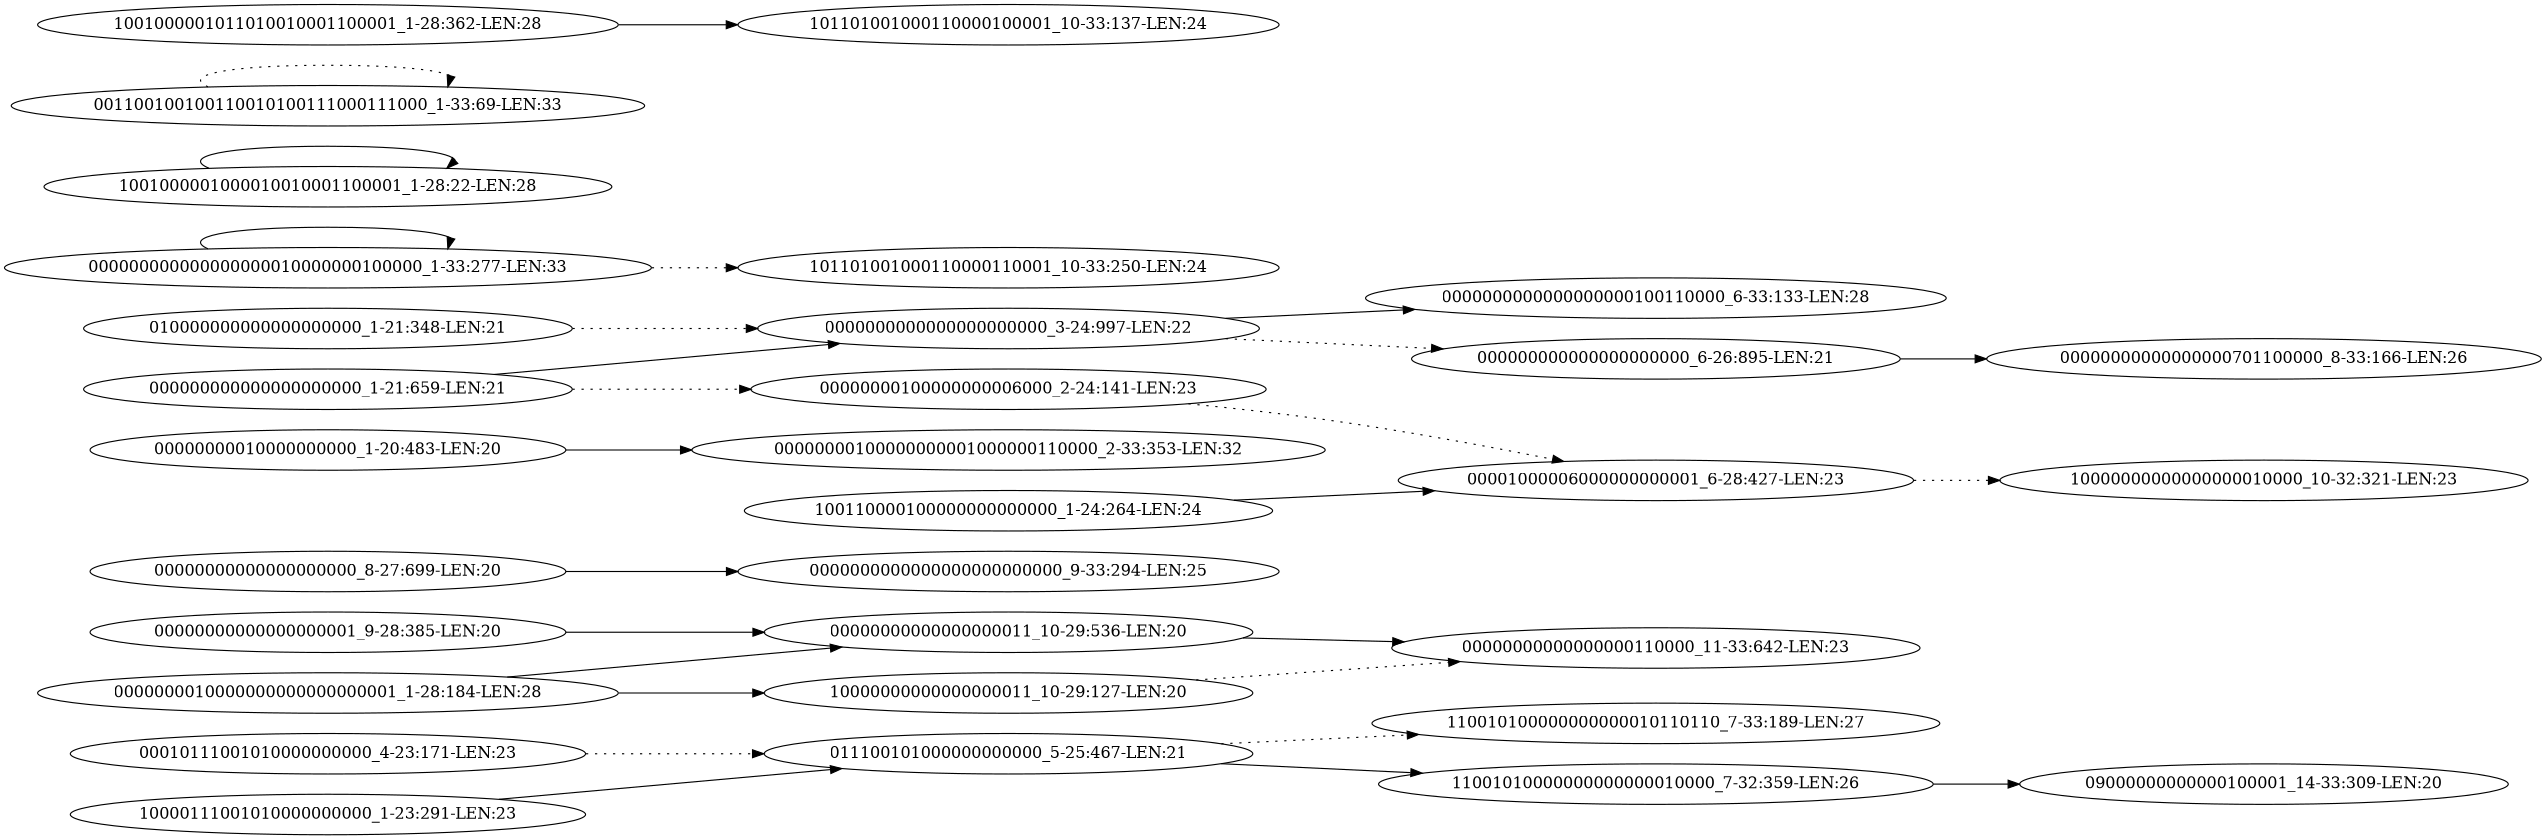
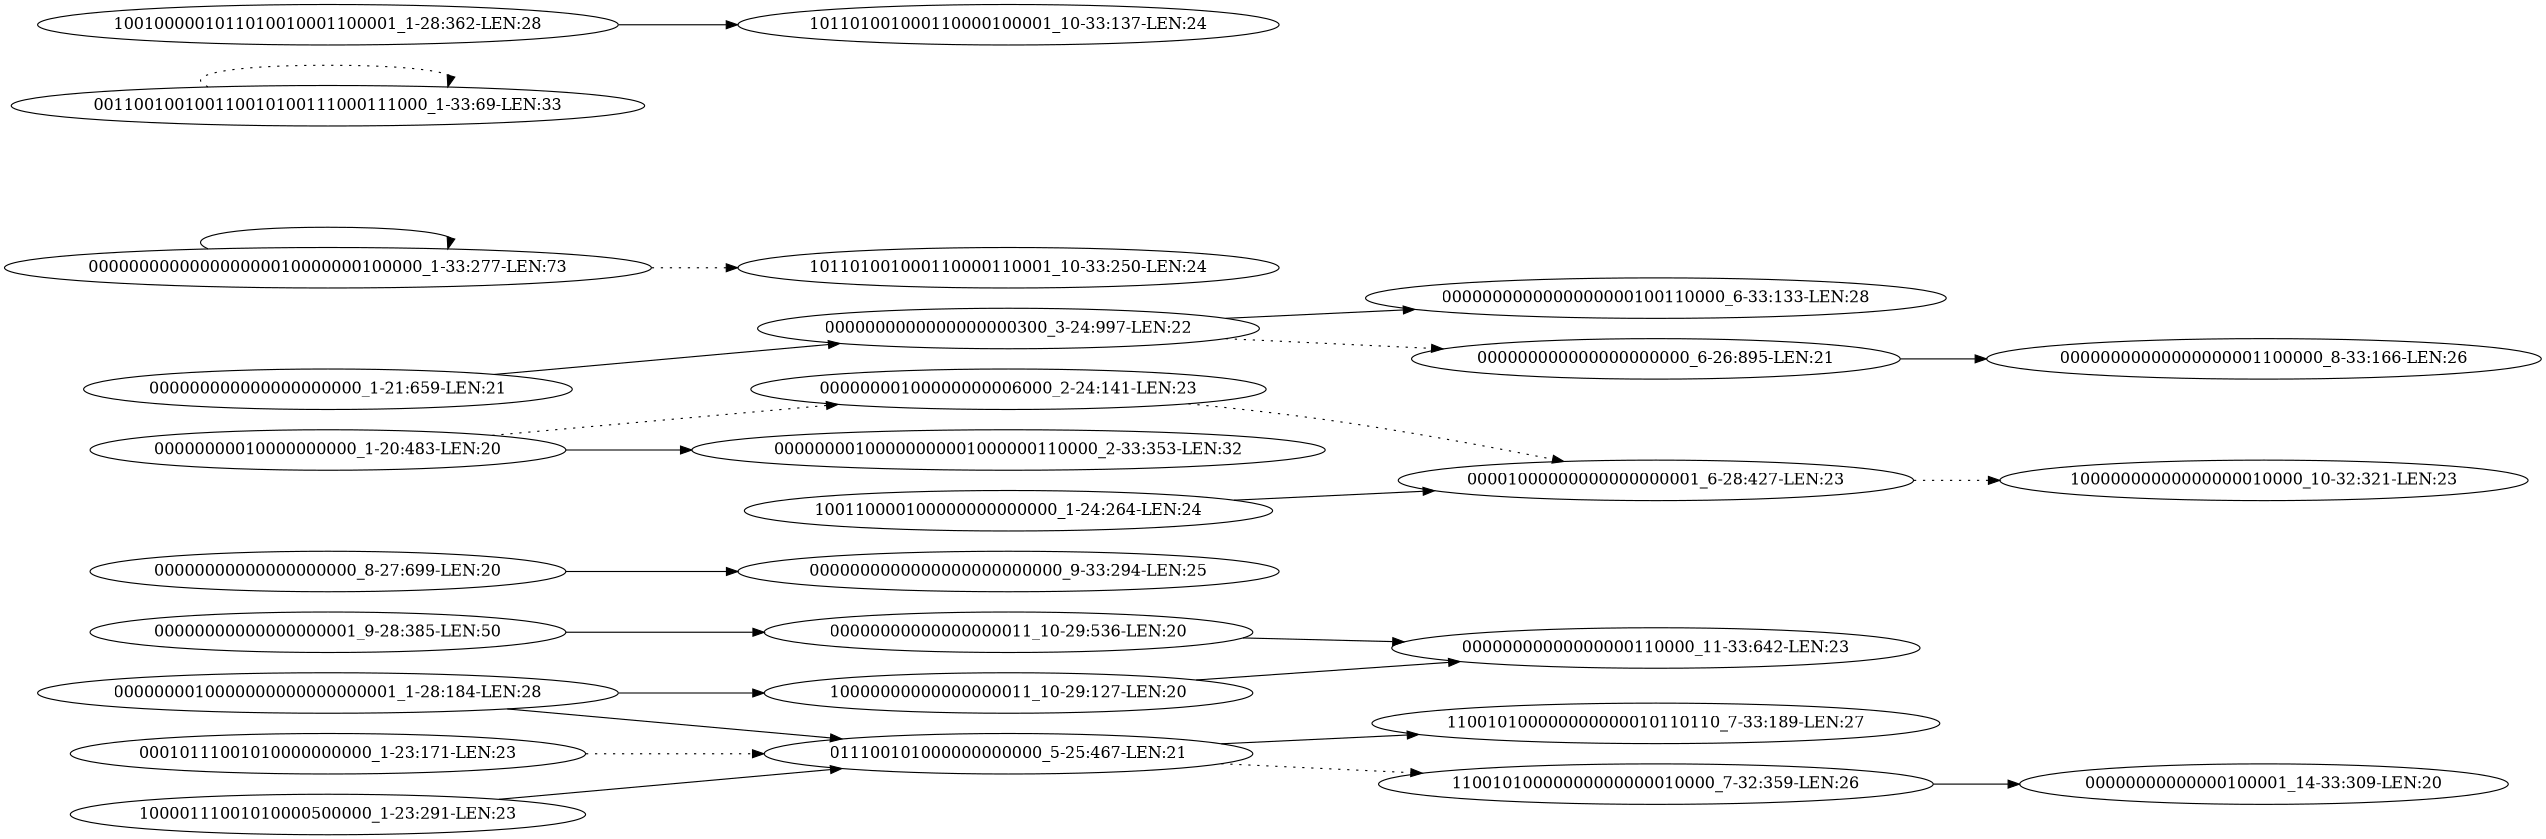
node "1001000001000010010001100001_1-28:22-LEN:28": removed
node "000000000000000000010000000100000_1-33:277-LEN:33": label "000000000000000000010000000100000_1-33:277-LEN:33" -> "000000000000000000010000000100000_1-33:277-LEN:73"
node "010000000000000000000_1-21:348-LEN:21": removed
node "0000000000000000000000_3-24:997-LEN:22": label "0000000000000000000000_3-24:997-LEN:22" -> "0000000000000000000300_3-24:997-LEN:22"
node "00000000000000000701100000_8-33:166-LEN:26": label "00000000000000000701100000_8-33:166-LEN:26" -> "00000000000000000001100000_8-33:166-LEN:26"
edge "000000000000000000000_1-21:659-LEN:21" -> "00000000100000000006000_2-24:141-LEN:23": now "00000000010000000000_1-20:483-LEN:20" -> "00000000100000000006000_2-24:141-LEN:23"
node "00001000006000000000001_6-28:427-LEN:23": label "00001000006000000000001_6-28:427-LEN:23" -> "00001000000000000000001_6-28:427-LEN:23"
node "00000000000000000001_9-28:385-LEN:20": label "00000000000000000001_9-28:385-LEN:20" -> "00000000000000000001_9-28:385-LEN:50"
edge "0000000010000000000000000001_1-28:184-LEN:28" -> "00000000000000000011_10-29:536-LEN:20": now "0000000010000000000000000001_1-28:184-LEN:28" -> "011100101000000000000_5-25:467-LEN:21"
edge "10000000000000000011_10-29:127-LEN:20" -> "00000000000000000110000_11-33:642-LEN:23": style dotted -> solid
edge "011100101000000000000_5-25:467-LEN:21" -> "110010100000000000010110110_7-33:189-LEN:27": style dotted -> solid
node "00010111001010000000000_4-23:171-LEN:23": label "00010111001010000000000_4-23:171-LEN:23" -> "00010111001010000000000_1-23:171-LEN:23"
edge "011100101000000000000_5-25:467-LEN:21" -> "11001010000000000000010000_7-32:359-LEN:26": style solid -> dotted
node "09000000000000100001_14-33:309-LEN:20": label "09000000000000100001_14-33:309-LEN:20" -> "00000000000000100001_14-33:309-LEN:20"
node "10000111001010000000000_1-23:291-LEN:23": label "10000111001010000000000_1-23:291-LEN:23" -> "10000111001010000500000_1-23:291-LEN:23"
